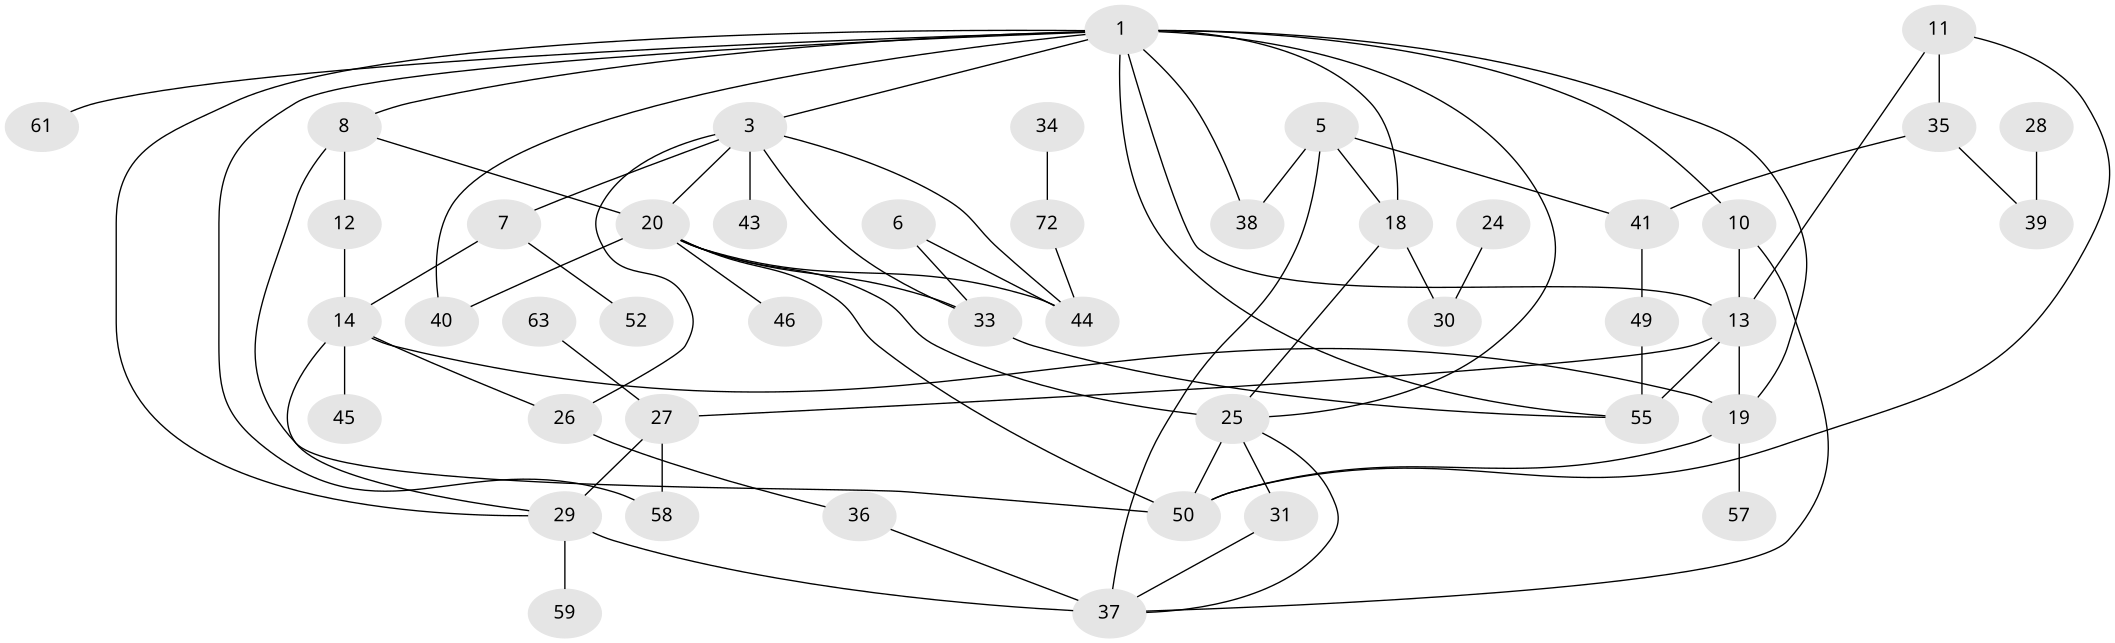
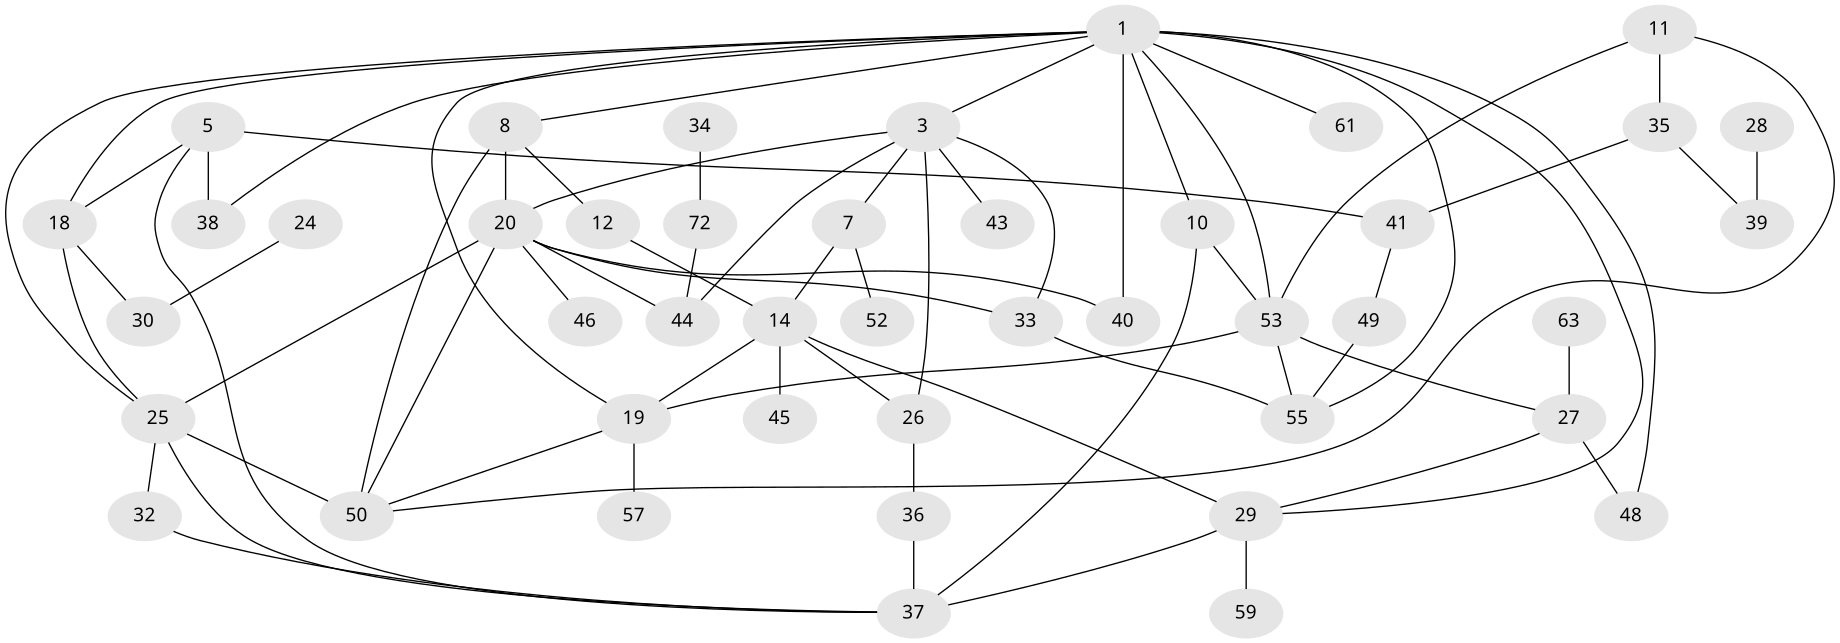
node "6": removed
node "13": label "13" -> "53"
node "58": label "58" -> "48"
node "31": label "31" -> "32"
